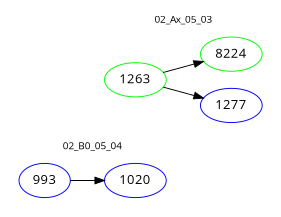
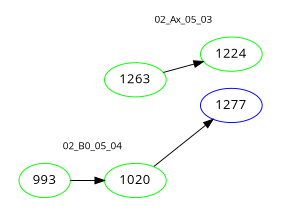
node "8224": label "8224" -> "1224"
edge "1263" -> "1277": now "1020" -> "1277"
node "993": color blue -> green
node "1020": color blue -> green
